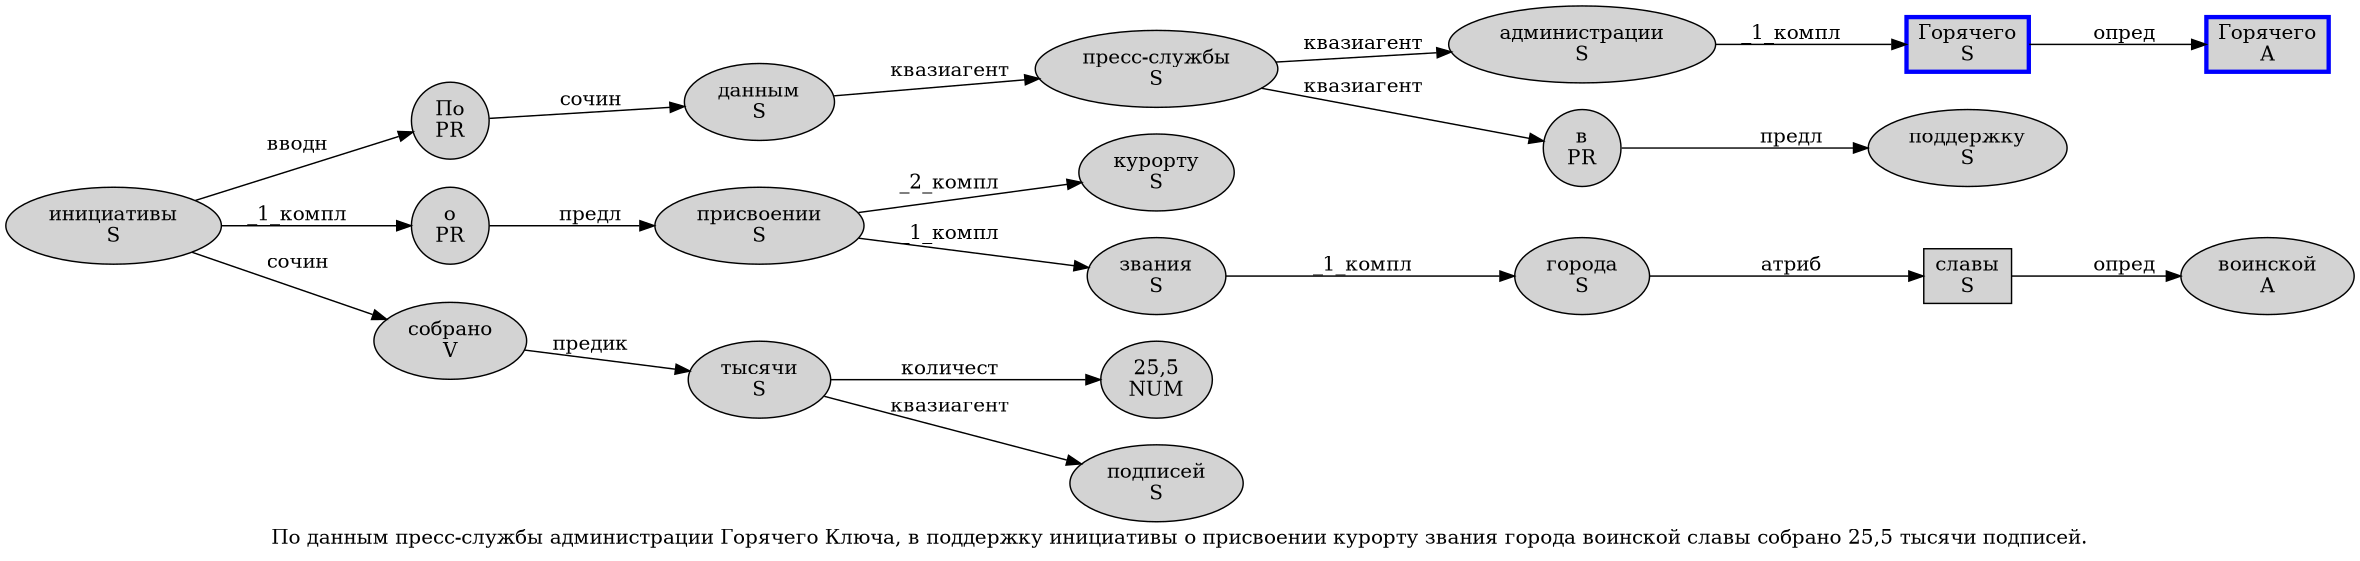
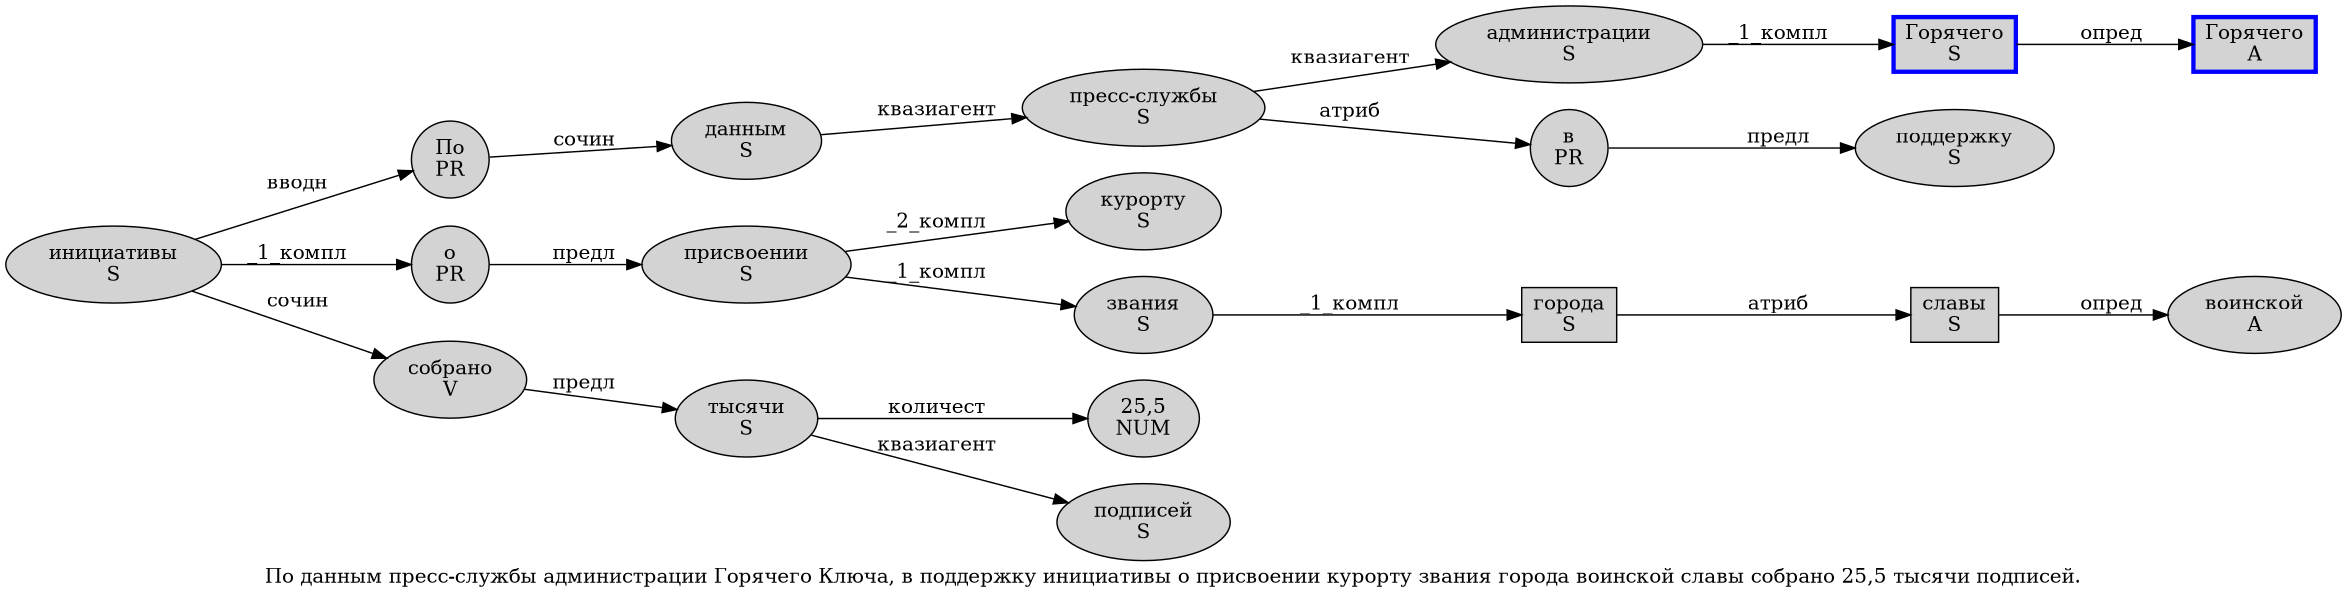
edge "пресс-службы S" -> "в PR": label "квазиагент" -> "атриб"
node "города S": shape ellipse -> box
edge "собрано V" -> "тысячи S": label "предик" -> "предл"
